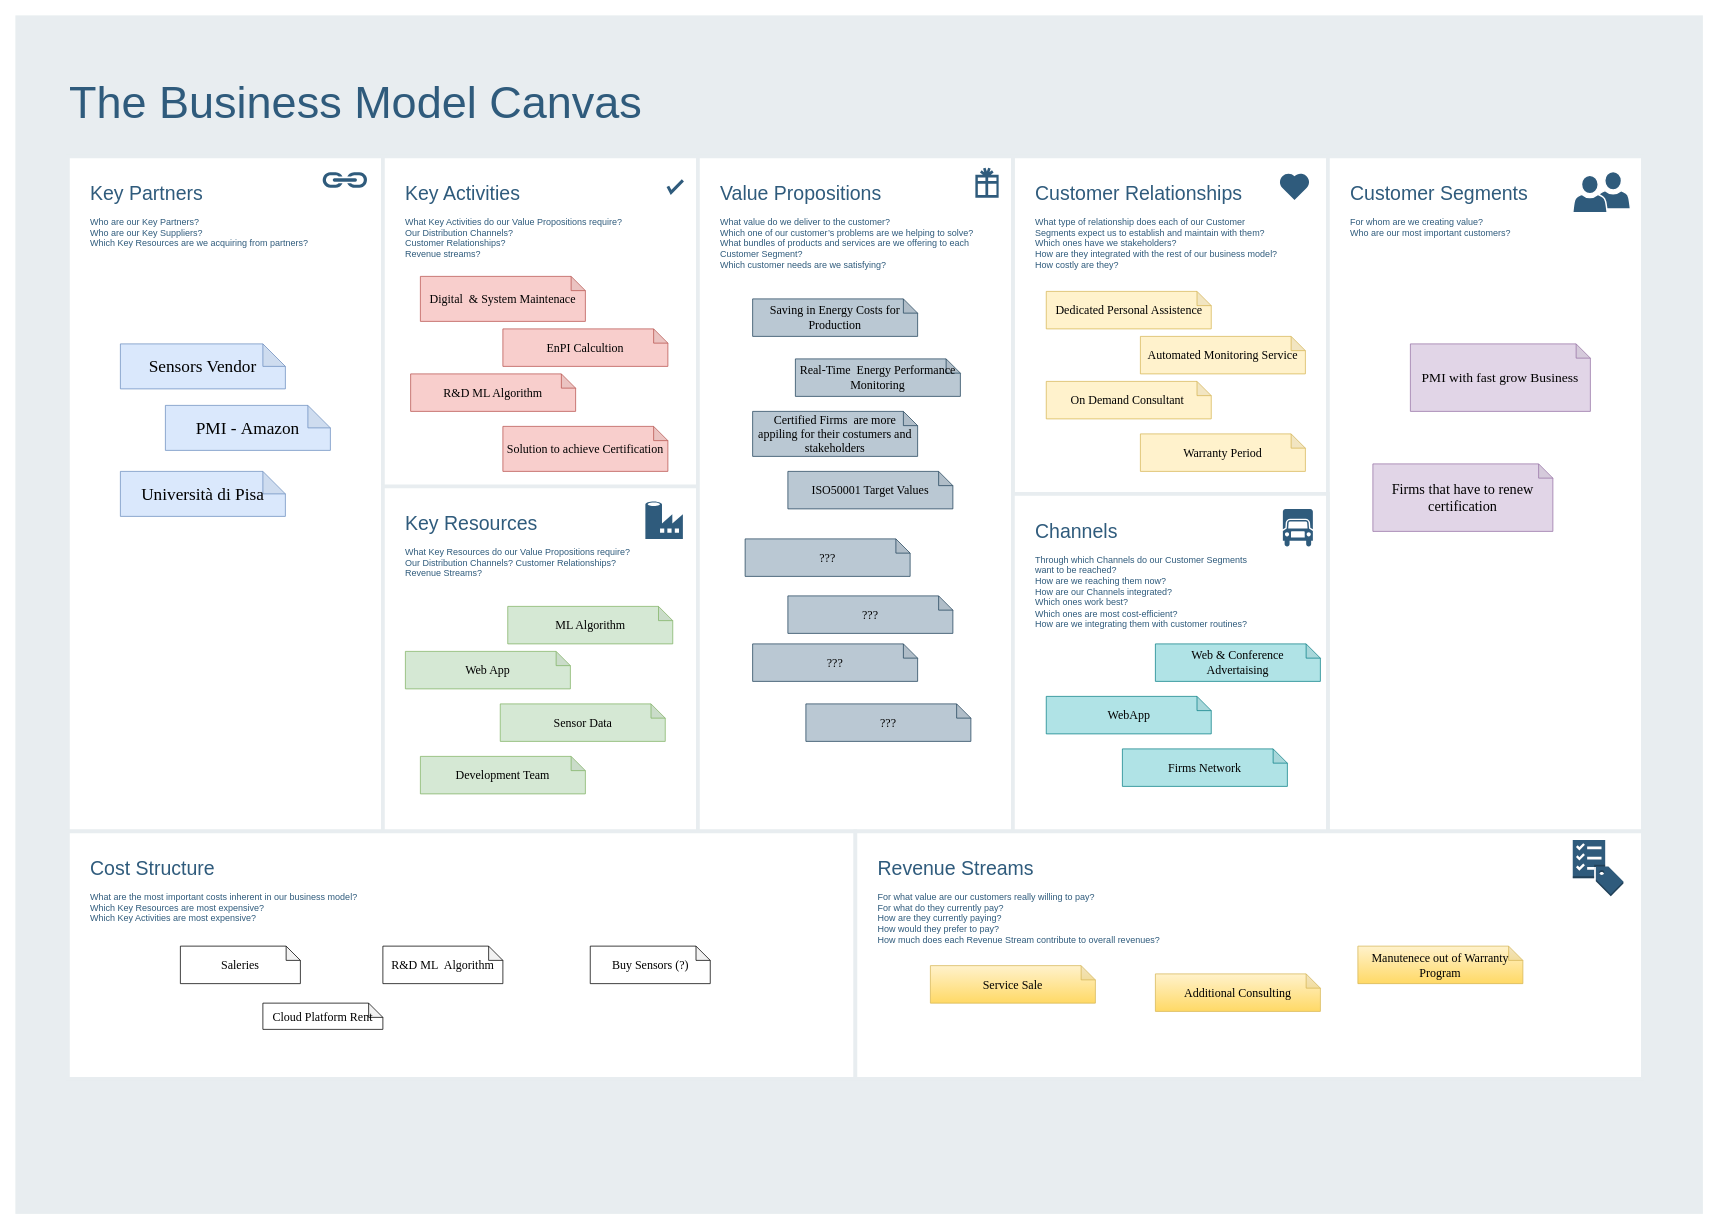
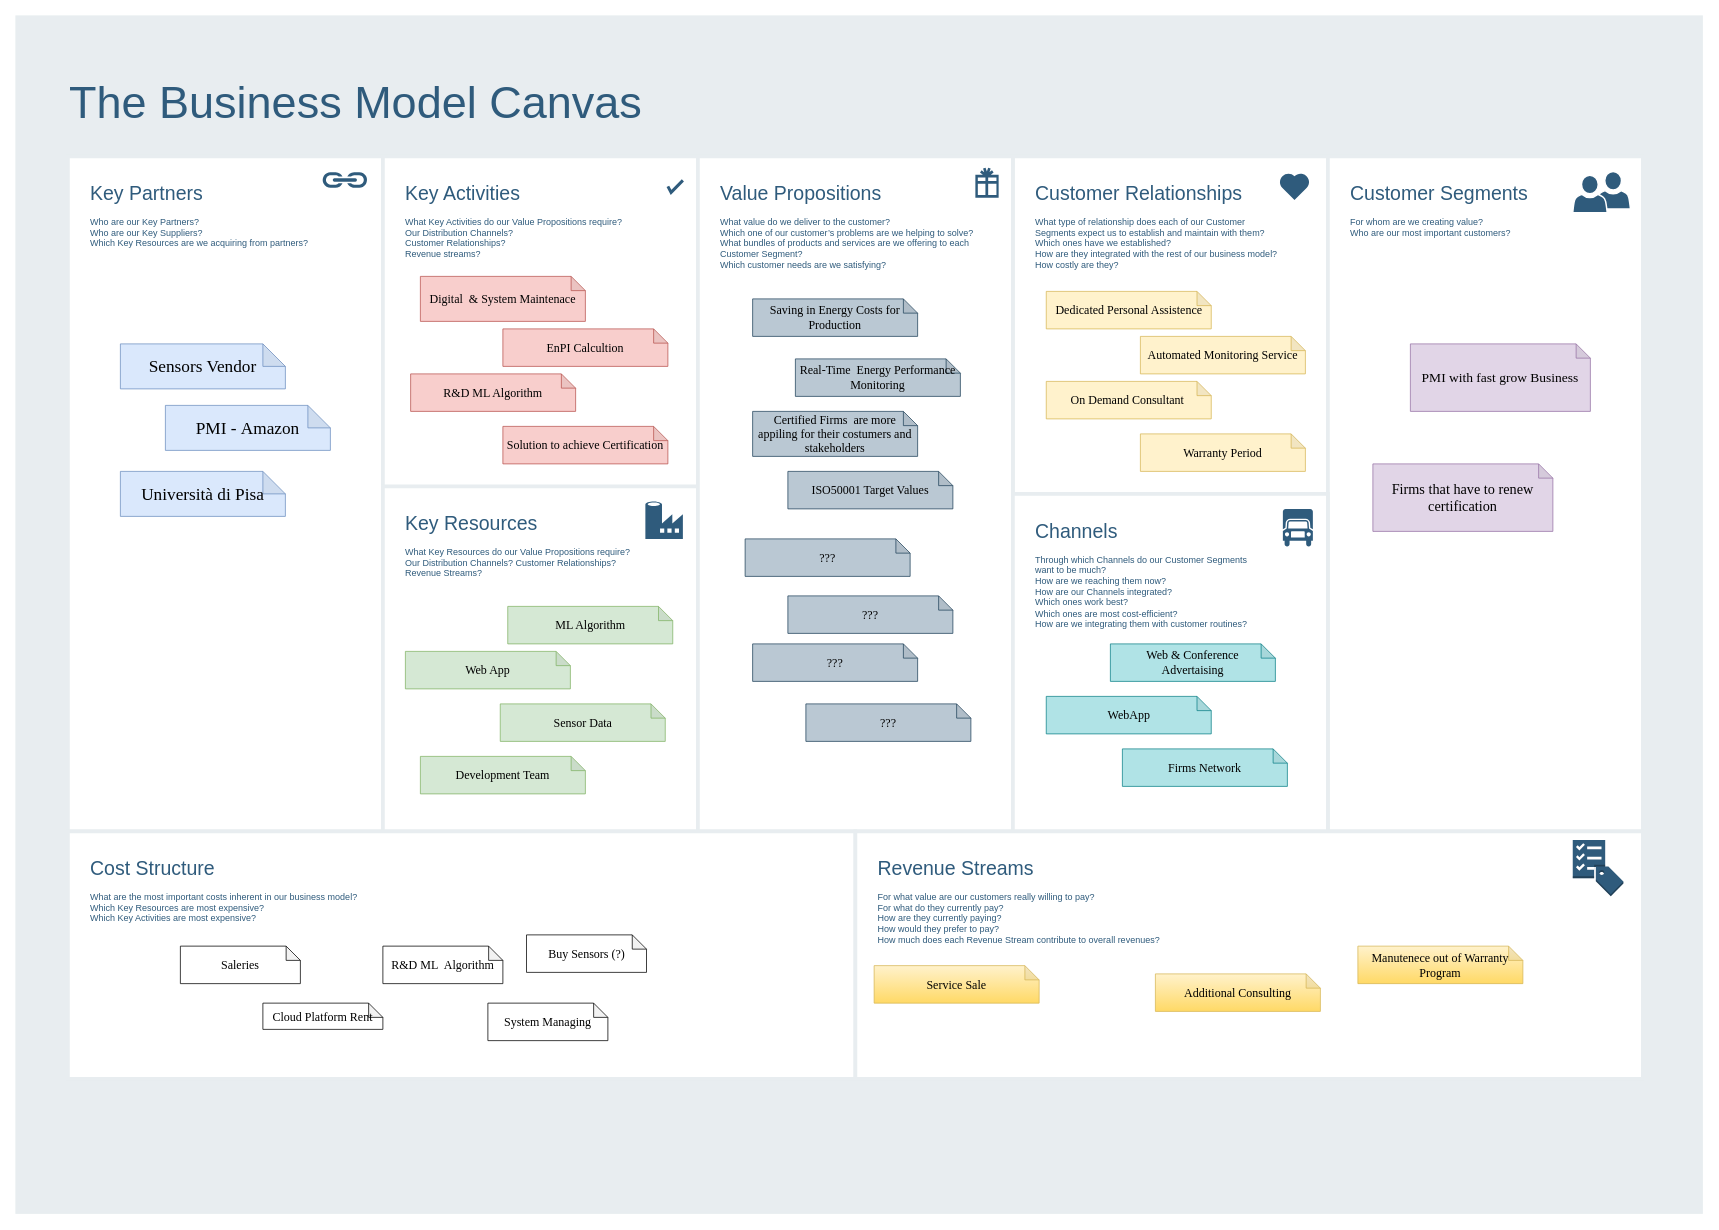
node "Customer Relationships What type of relationship does each of our Customer Segments expect us to establish and maintain with them? Which ones have we stakeholders? How are they integrated with the rest of our business model? How costly are they?": label "Customer Relationships What type of relationship does each of our Customer Segments expect us to establish and maintain with them? Which ones have we stakeholders? How are they integrated with the rest of our business model? How costly are they?" -> "Customer Relationships What type of relationship does each of our Customer Segments expect us to establish and maintain with them? Which ones have we established? How are they integrated with the rest of our business model? How costly are they?"
node "Solution to achieve Certification": size 165x45 -> 165x38
node "Channels Through which Channels do our Customer Segments want to be reached? How are we reaching them now? How are our Channels integrated? Which ones work best? Which ones are most cost-efficient? How are we integrating them with customer routines?": label "Channels Through which Channels do our Customer Segments want to be reached? How are we reaching them now? How are our Channels integrated? Which ones work best? Which ones are most cost-efficient? How are we integrating them with customer routines?" -> "Channels Through which Channels do our Customer Segments want to be much? How are we reaching them now? How are our Channels integrated? Which ones work best? Which ones are most cost-efficient? How are we integrating them with customer routines?"
node "Web & Conference Advertaising": moved (1238, 663) -> (1193, 663)
node "Buy Sensors (?)": moved (650, 965) -> (587, 954)
node "Service Sale": moved (1013, 984) -> (957, 984)
node "System Managing": added
